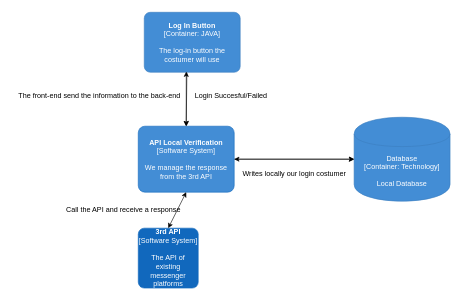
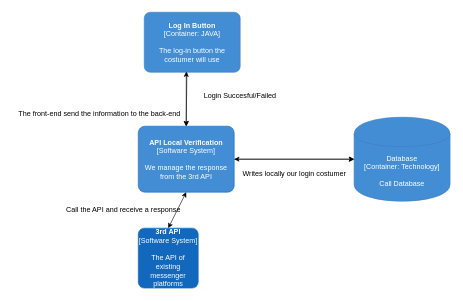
node "The front-end send the information to the back-end": moved (99, 96) -> (99, 114)
node "Login Succesful/Failed": moved (231, 96) -> (240, 96)
node "Database [Container: Technology] Local Database": label "Database [Container: Technology] Local Database" -> "Database [Container: Technology] Call Database"
